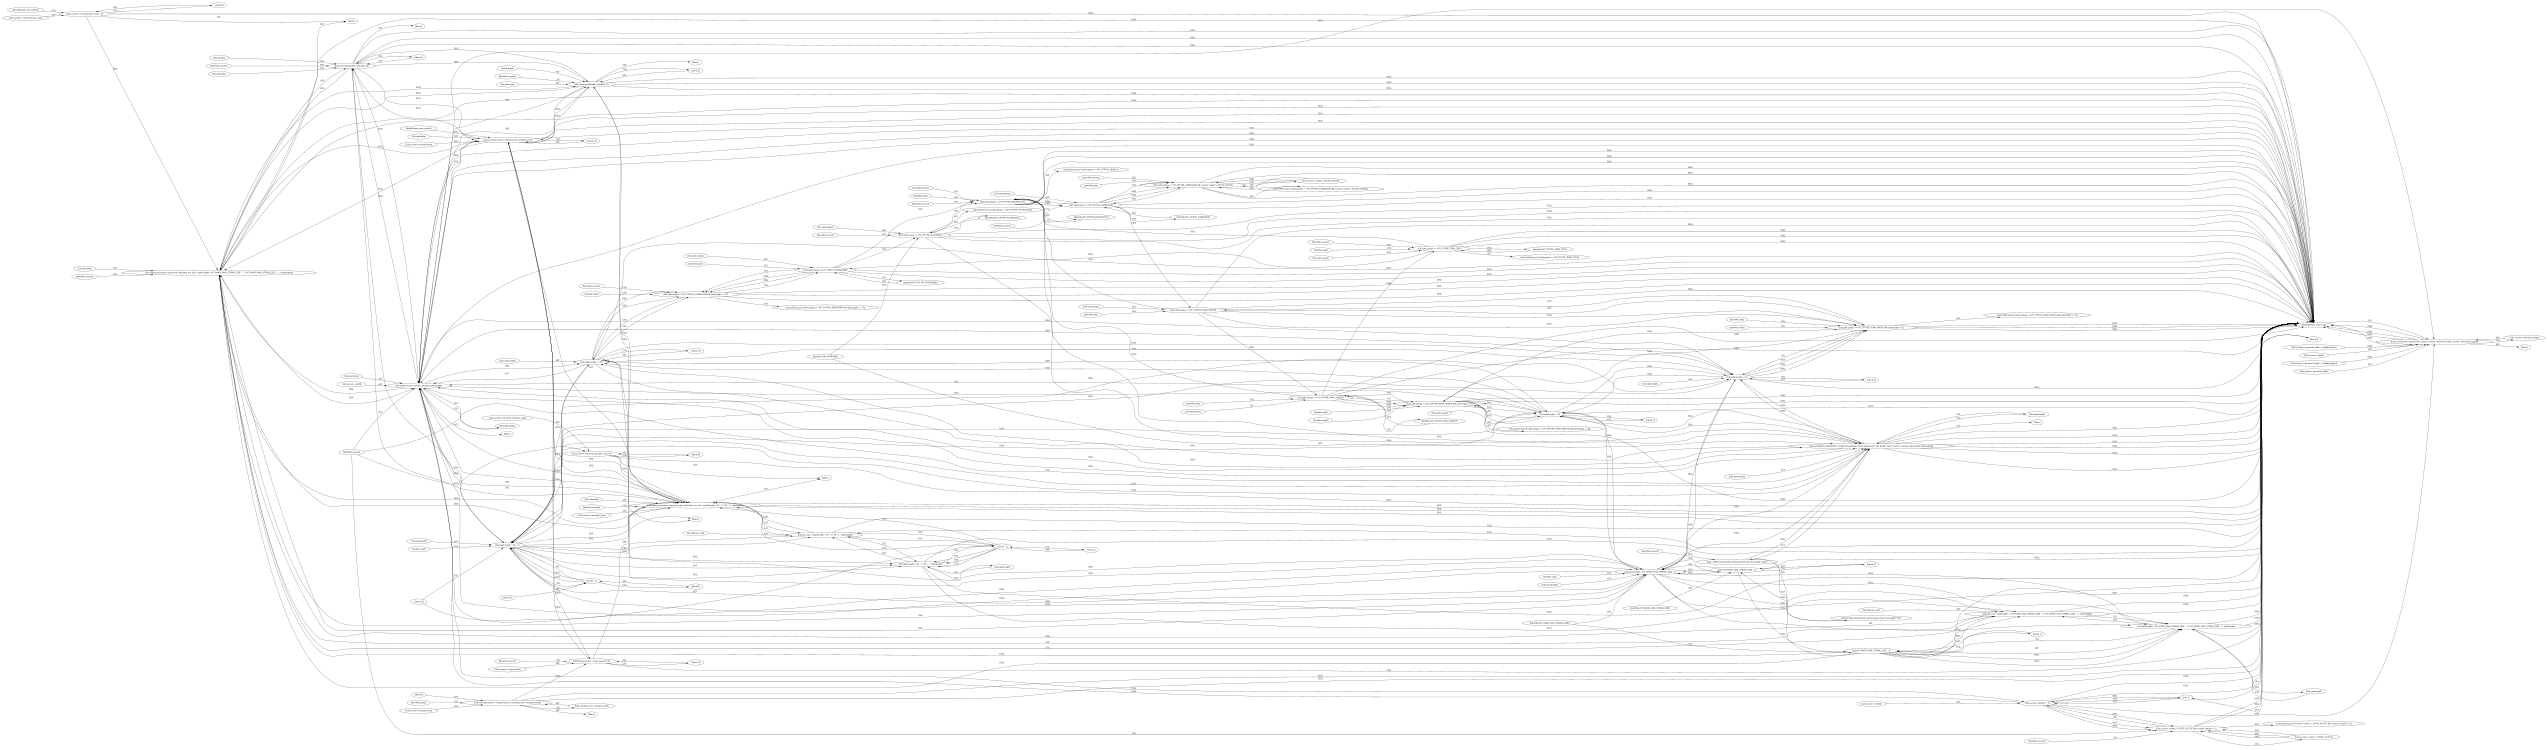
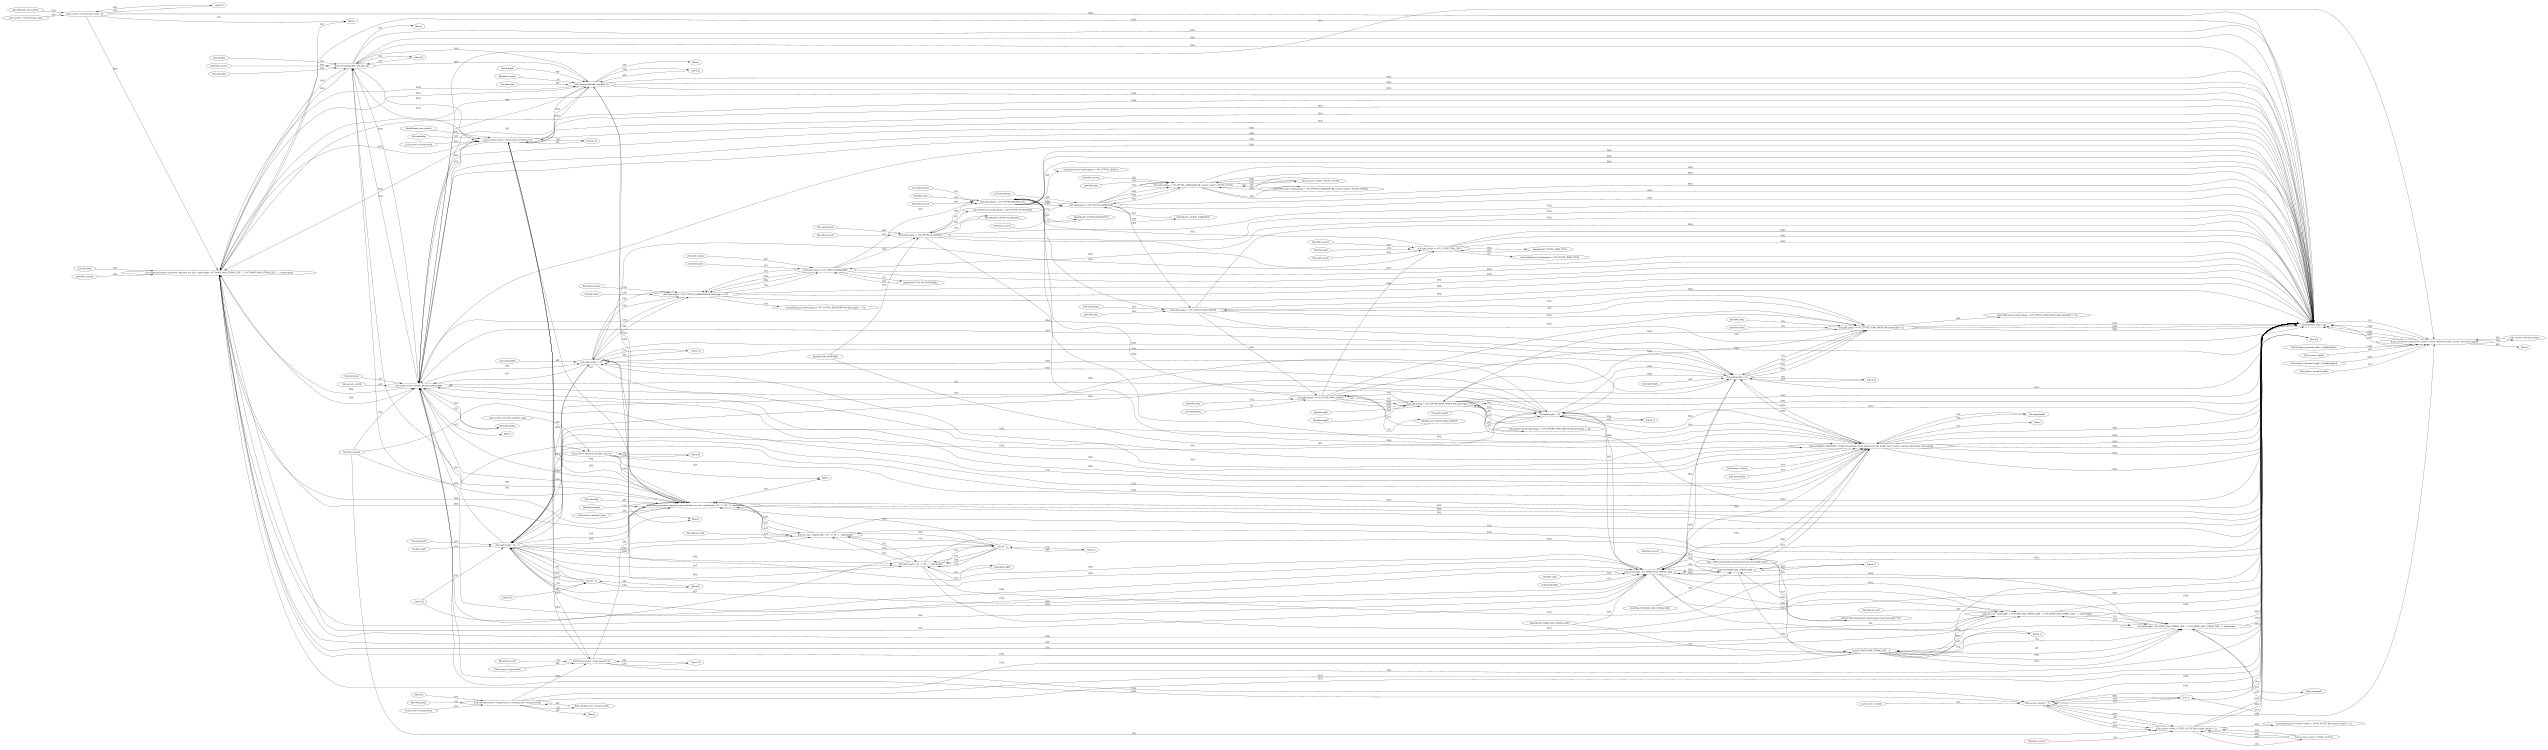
node "(Call,curconn->seskey)": added
edge "(Call,write(curconn->ptsfd, cpkt.data, cpkt.length))" -> "(Call,cpkt.length > 30 - 1)": removed, label "DDG:"
